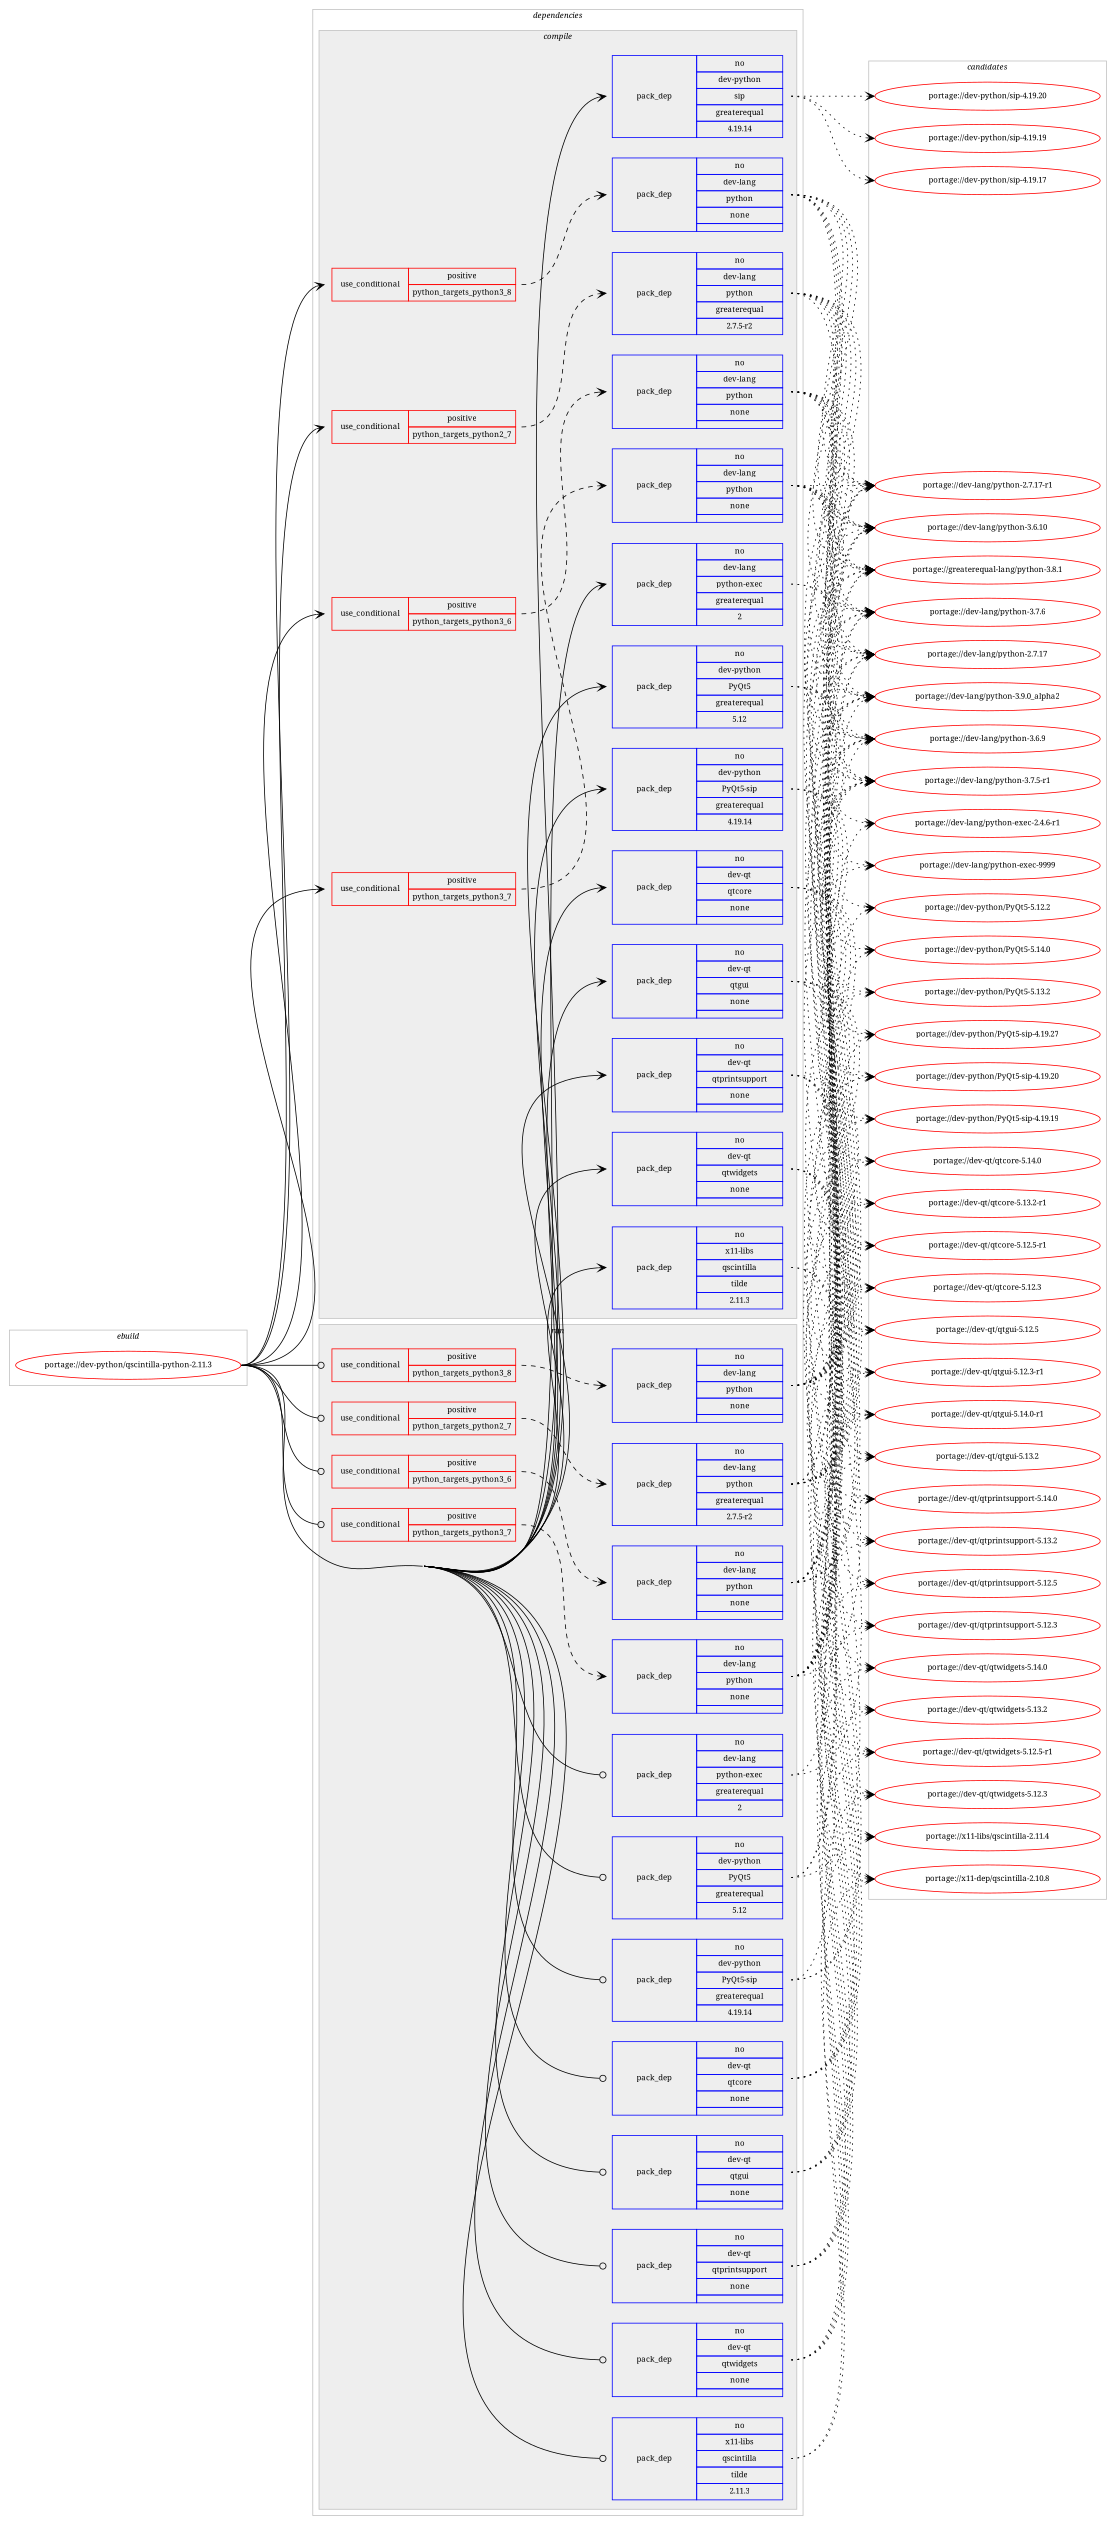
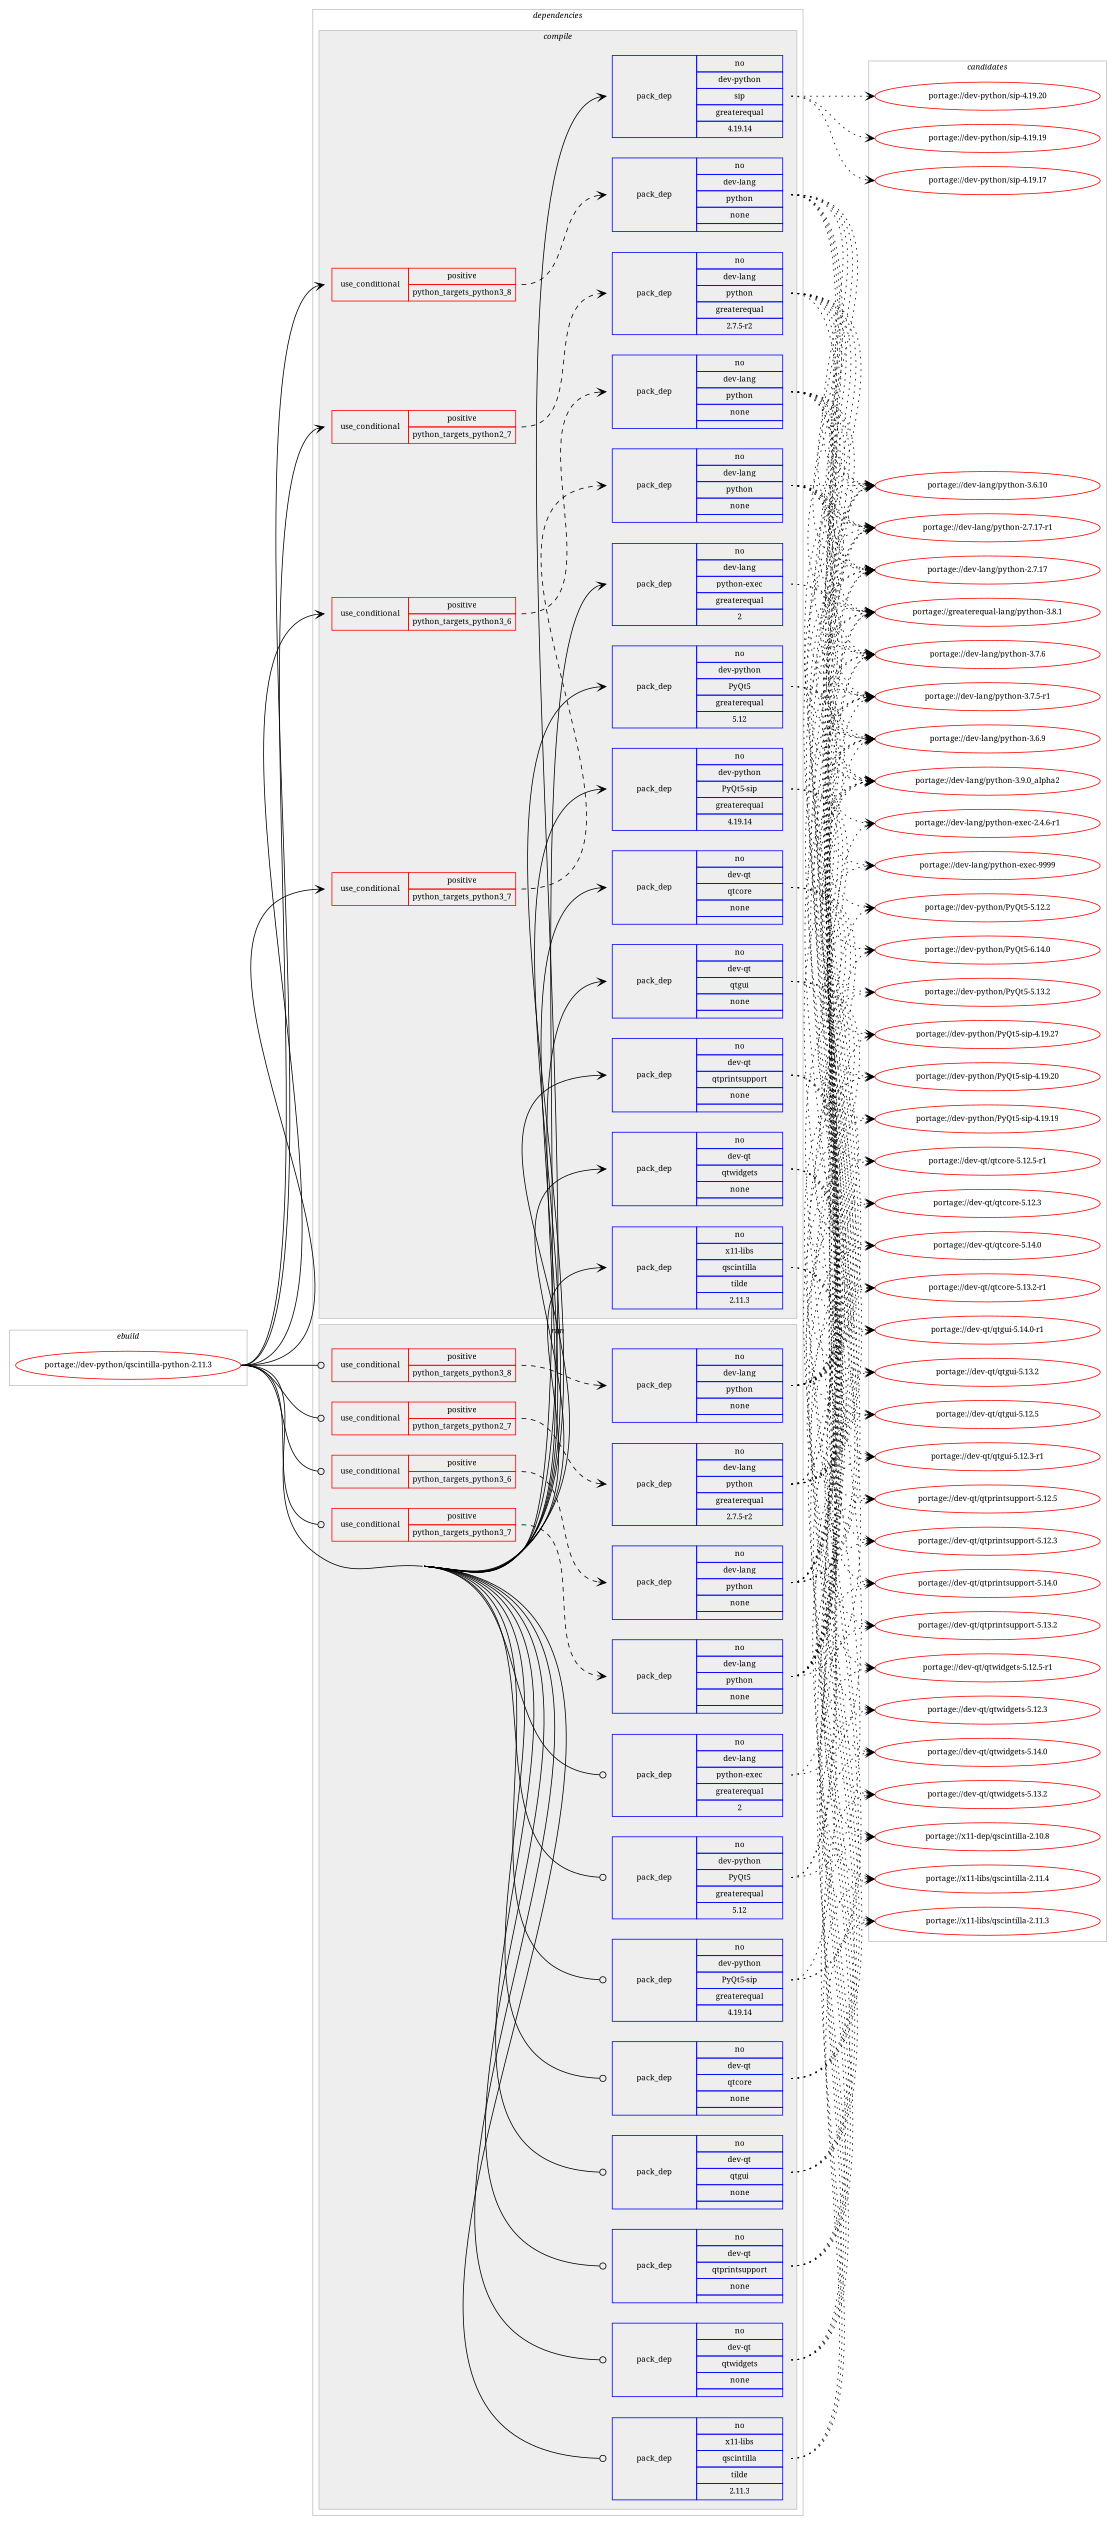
node "portage://dev-python/PyQt5-5.14.0": label "portage://dev-python/PyQt5-5.14.0" -> "portage://dev-python/PyQt5-6.14.0"
node "portage://x11-libs/qscintilla-2.11.3": added
